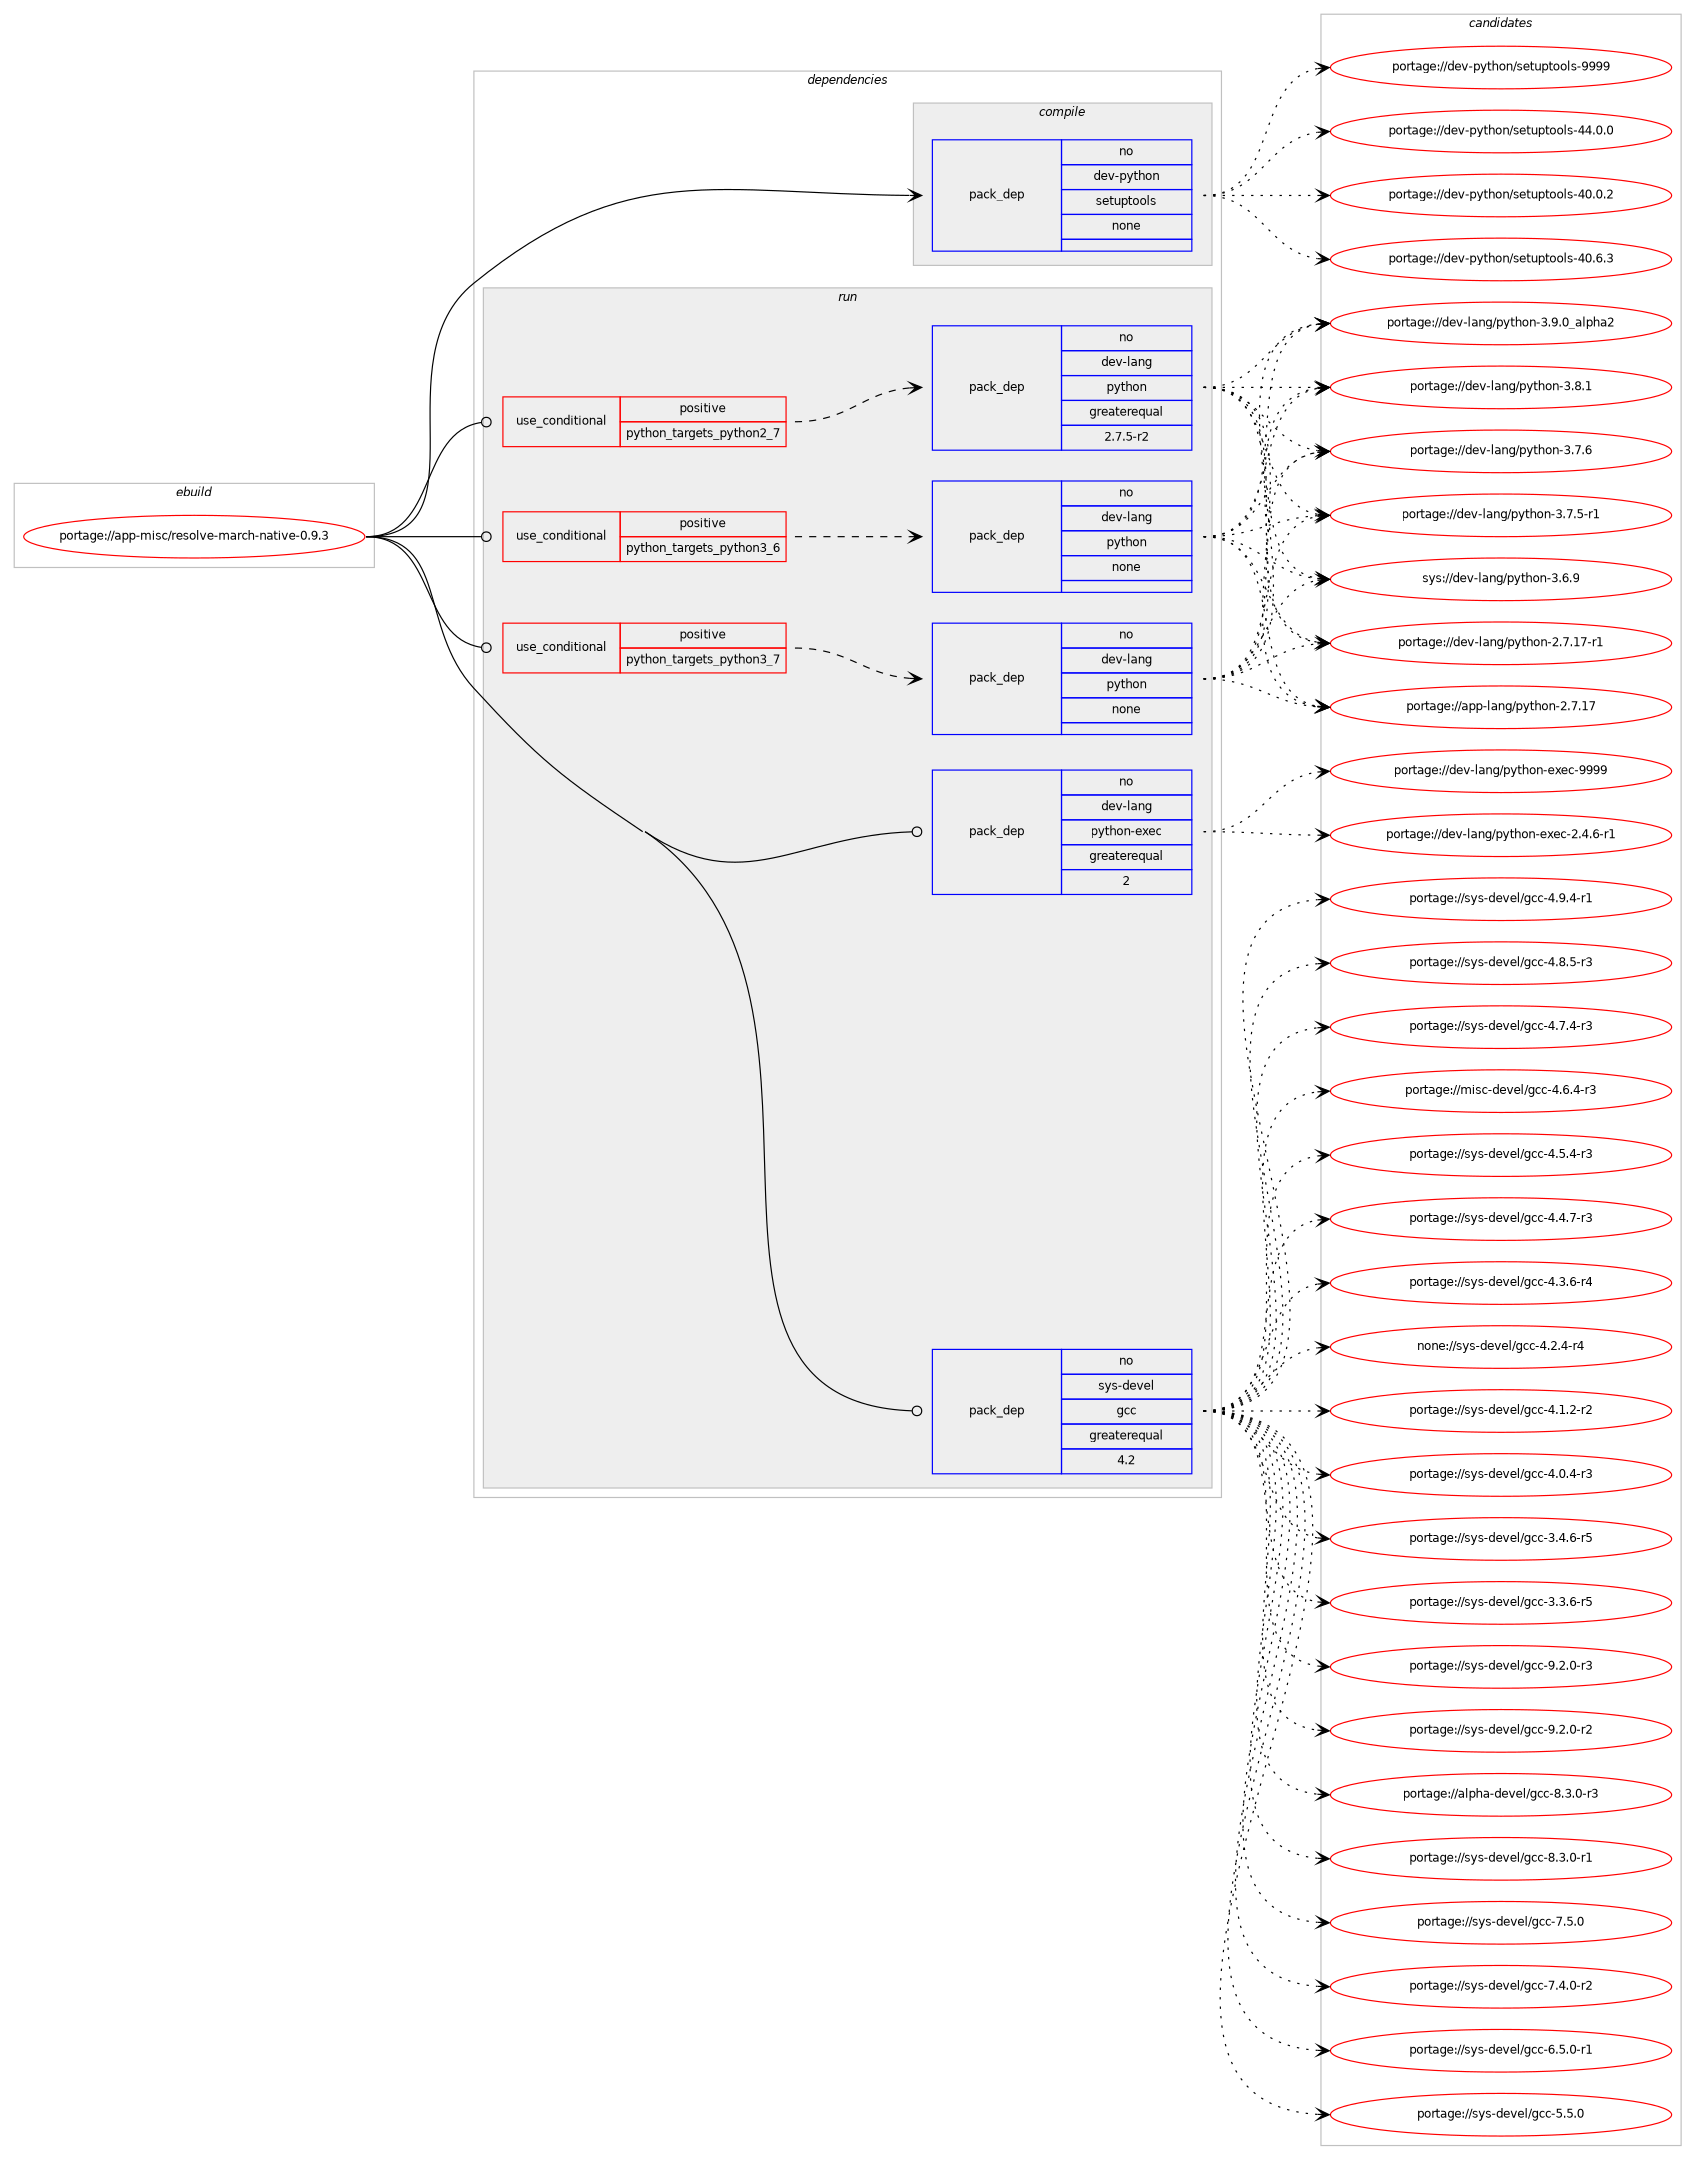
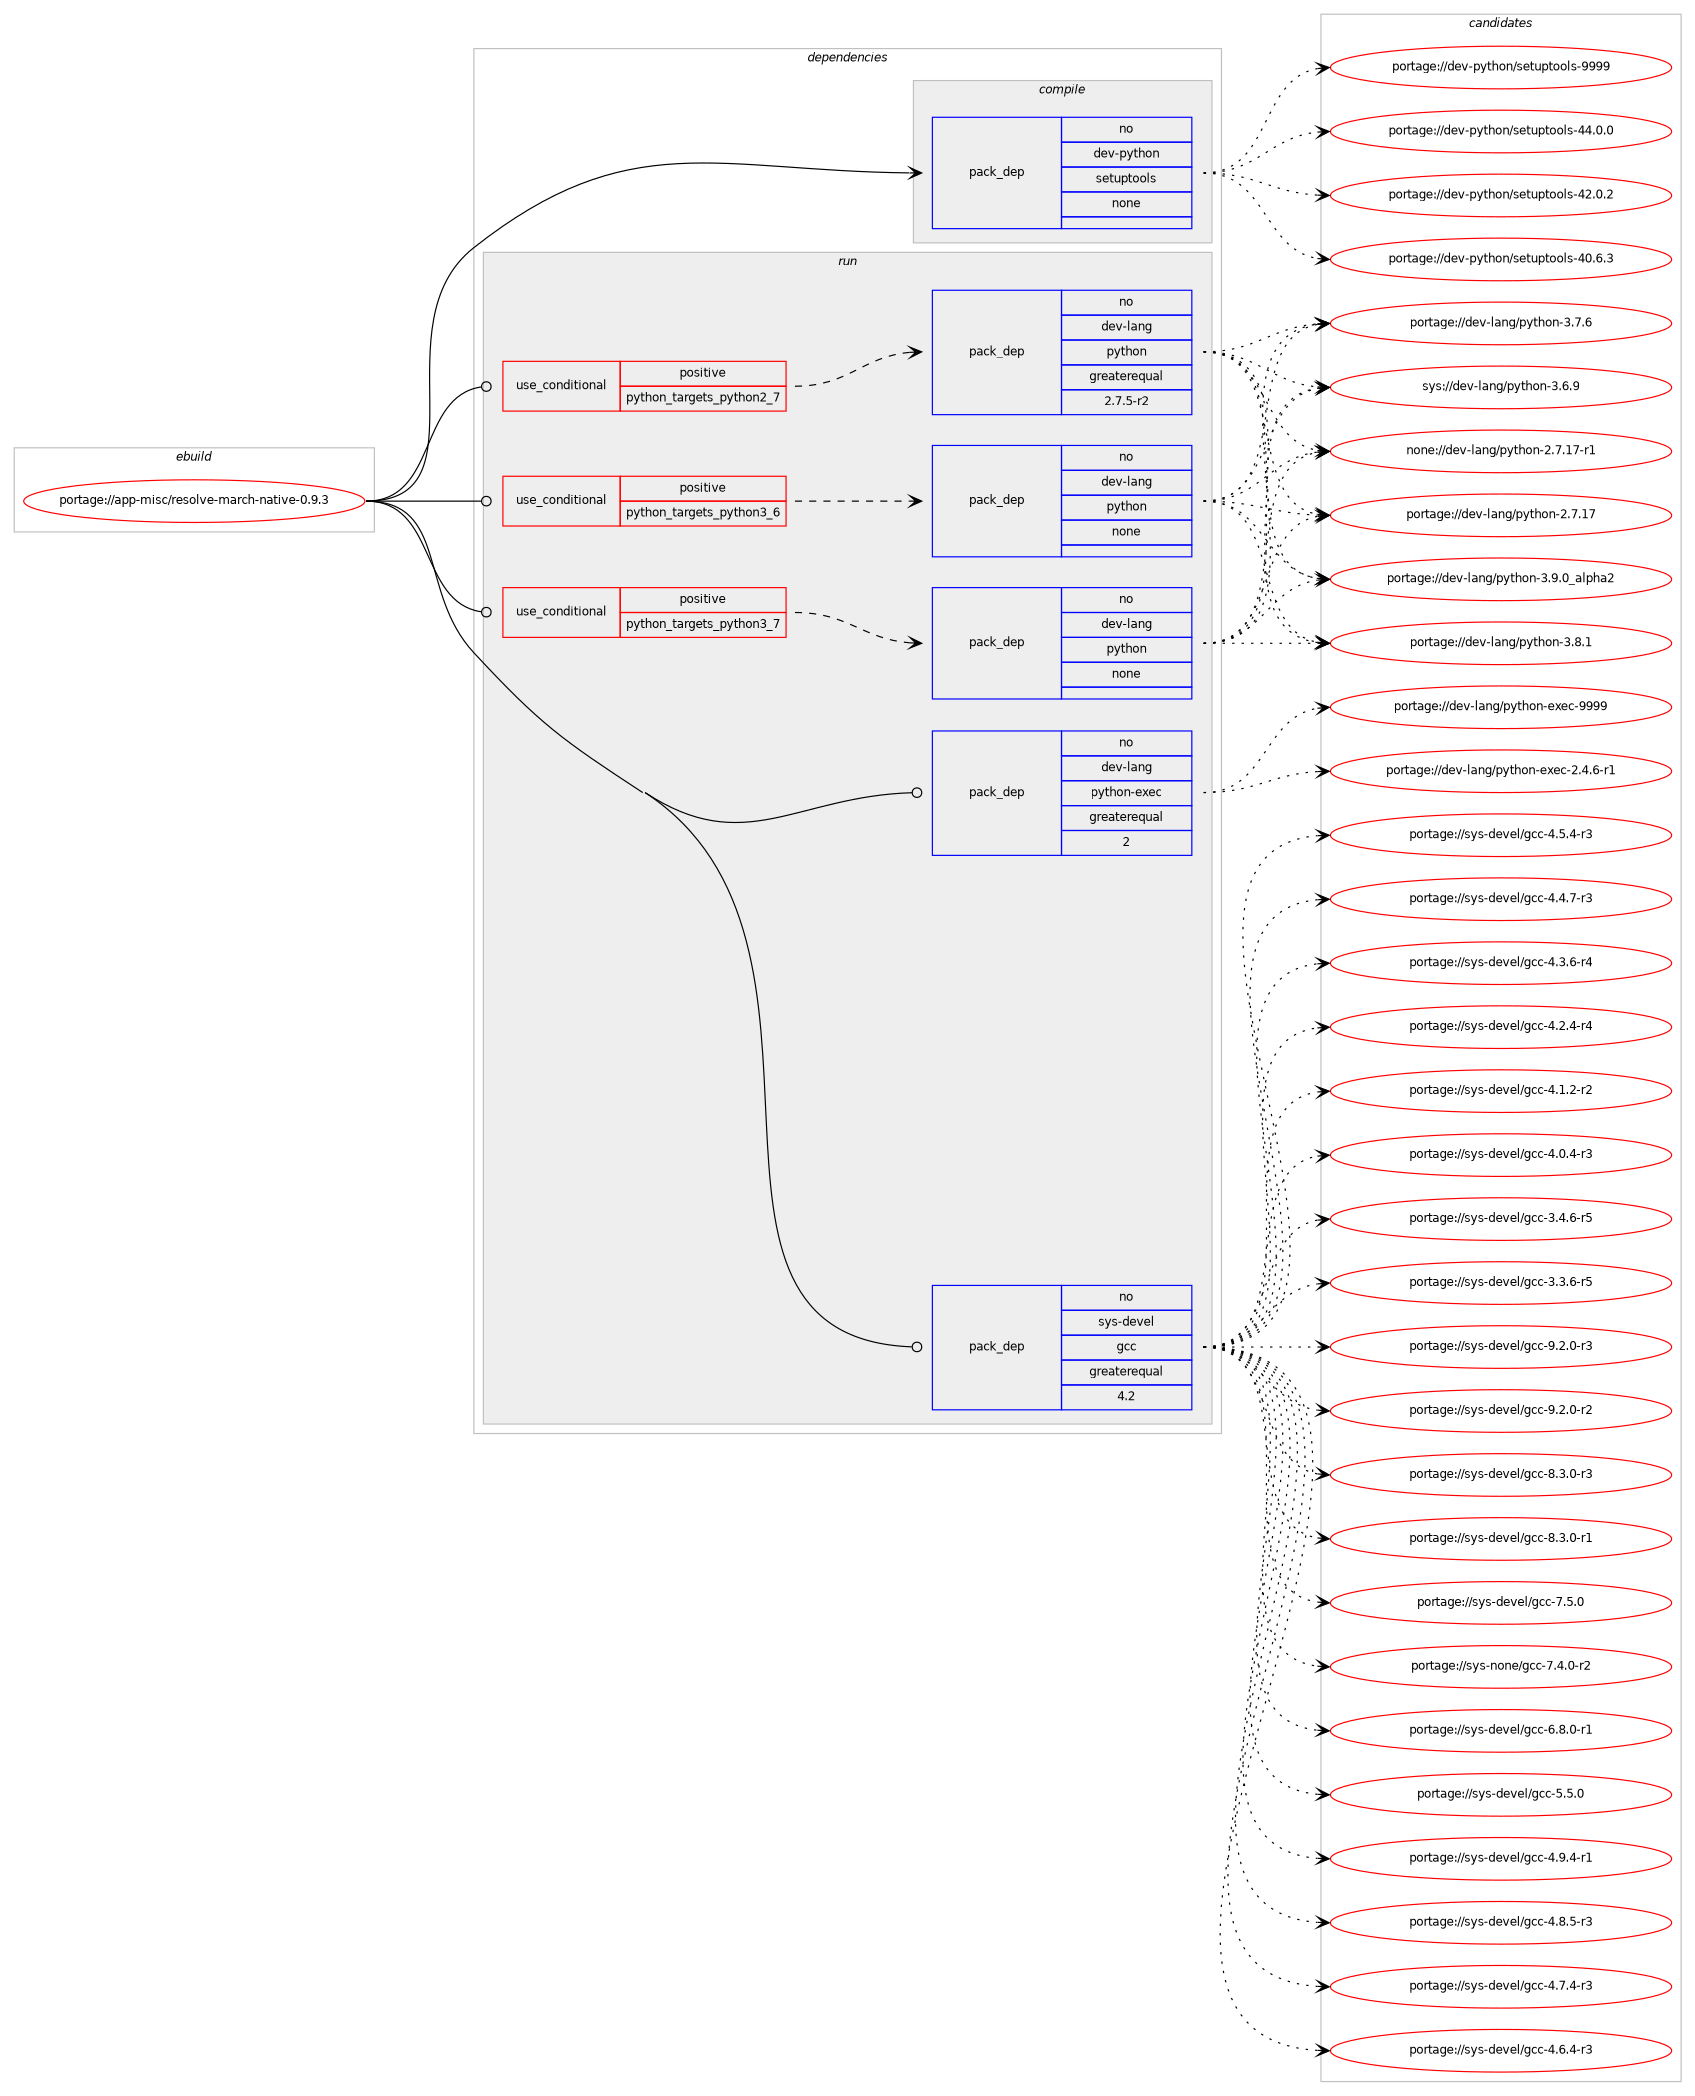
node "portage://dev-python/setuptools-40.0.2": label "portage://dev-python/setuptools-40.0.2" -> "portage://dev-python/setuptools-42.0.2"
node "portage://dev-lang/python-3.7.5-r1": removed
node "portage://dev-lang/python-2.7.17-r1": label "portage://dev-lang/python-2.7.17-r1" -> "none://dev-lang/python-2.7.17-r1"
node "portage://app-lang/python-2.7.17": label "portage://app-lang/python-2.7.17" -> "portage://dev-lang/python-2.7.17"
node "portage://misc-devel/gcc-4.6.4-r3": label "portage://misc-devel/gcc-4.6.4-r3" -> "portage://sys-devel/gcc-4.6.4-r3"
node "none://sys-devel/gcc-4.2.4-r4": label "none://sys-devel/gcc-4.2.4-r4" -> "portage://sys-devel/gcc-4.2.4-r4"
node "portage://alpha-devel/gcc-8.3.0-r3": label "portage://alpha-devel/gcc-8.3.0-r3" -> "portage://sys-devel/gcc-8.3.0-r3"
node "portage://sys-devel/gcc-7.4.0-r2": label "portage://sys-devel/gcc-7.4.0-r2" -> "portage://sys-none/gcc-7.4.0-r2"
node "portage://sys-devel/gcc-6.5.0-r1": label "portage://sys-devel/gcc-6.5.0-r1" -> "portage://sys-devel/gcc-6.8.0-r1"
